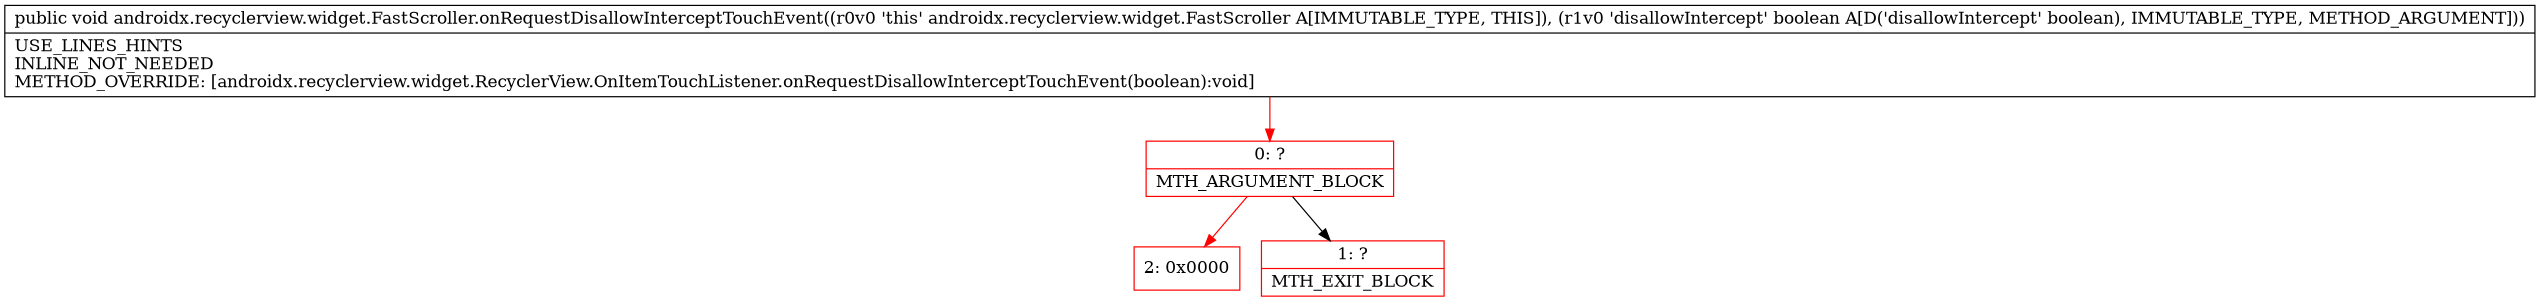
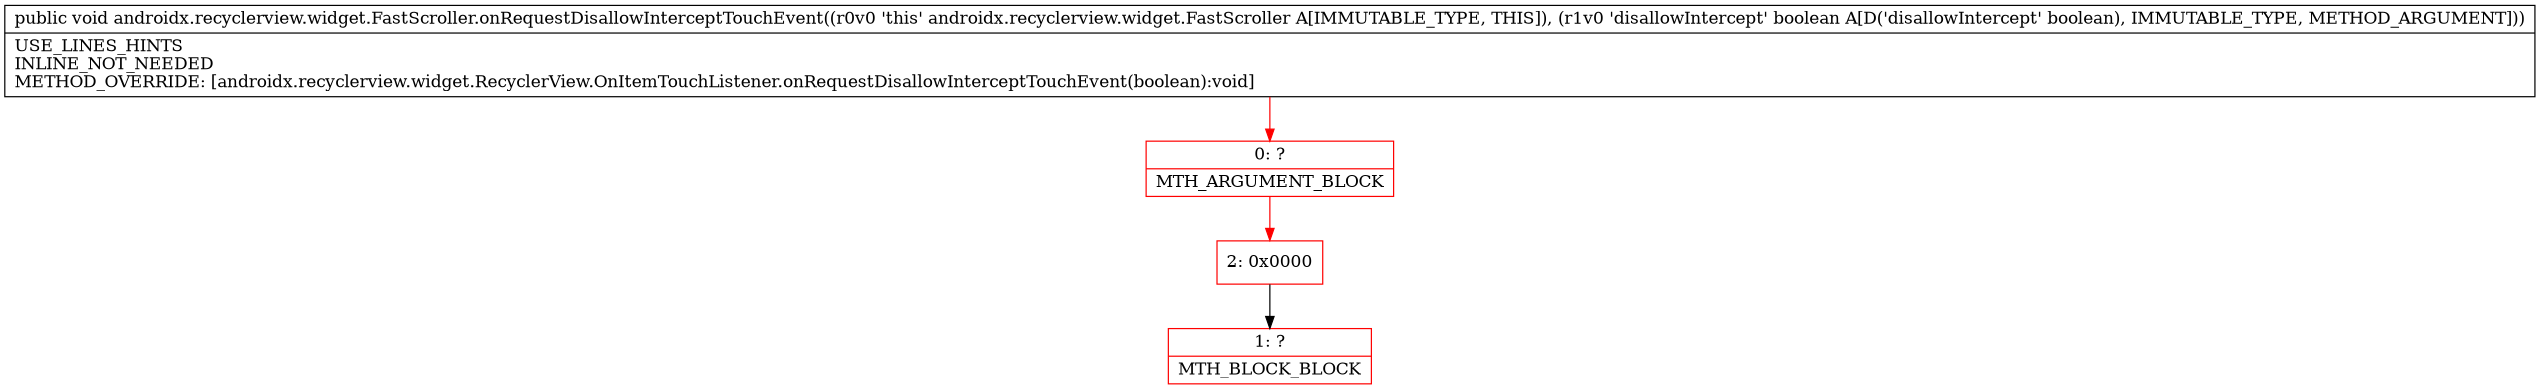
edge "0: ?" -> "1: ?": now "2: 0x0000" -> "1: ?"
node "1: ?": text "MTH_EXIT_BLOCK" -> "MTH_BLOCK_BLOCK"
